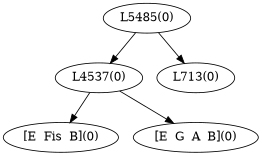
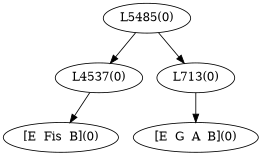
edge "L4537(0)" -> "[E  G  A  B](0)": now "L713(0)" -> "[E  G  A  B](0)"
